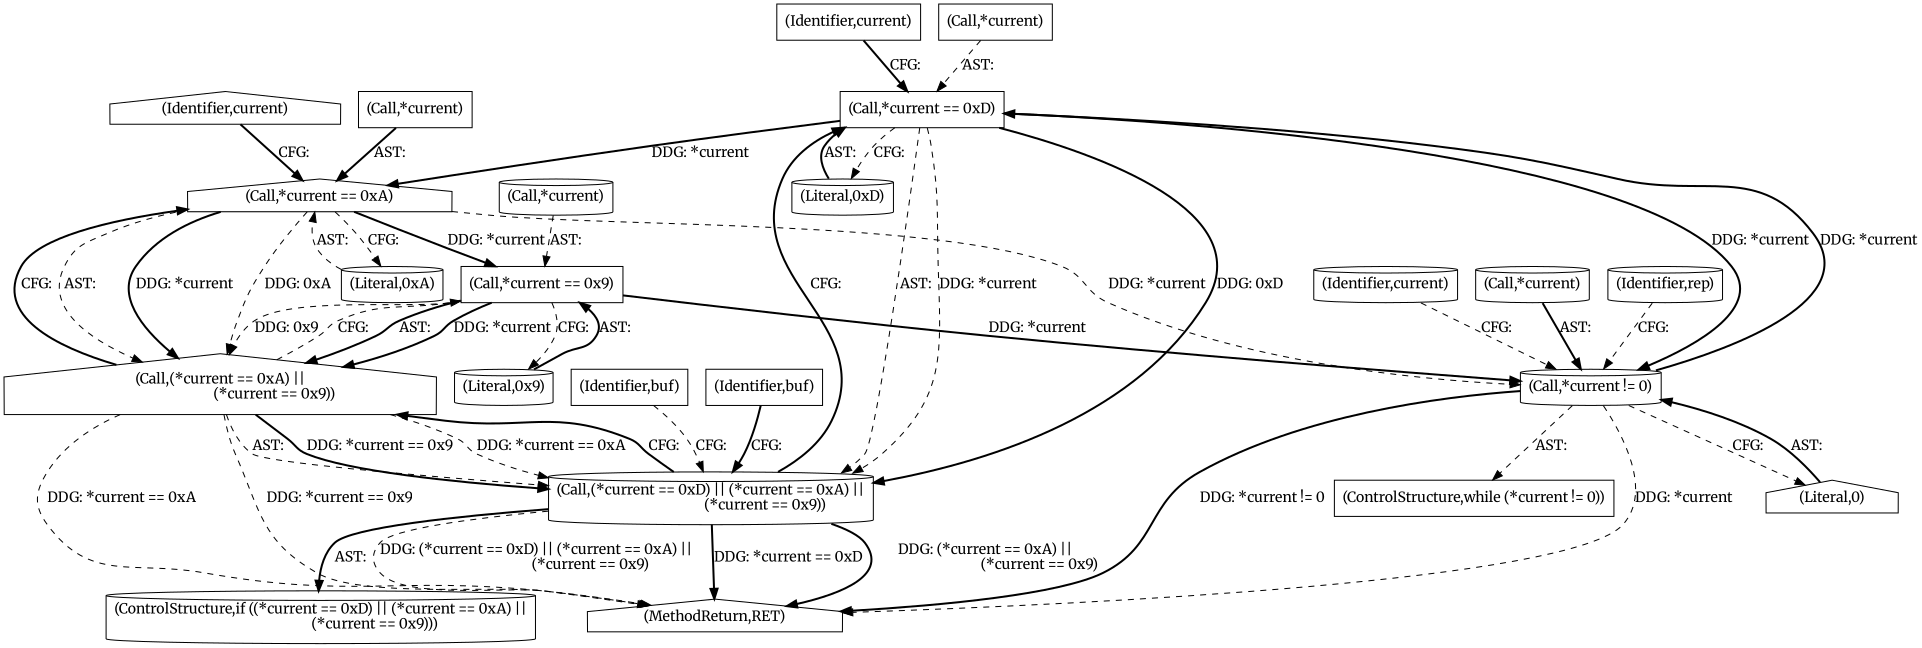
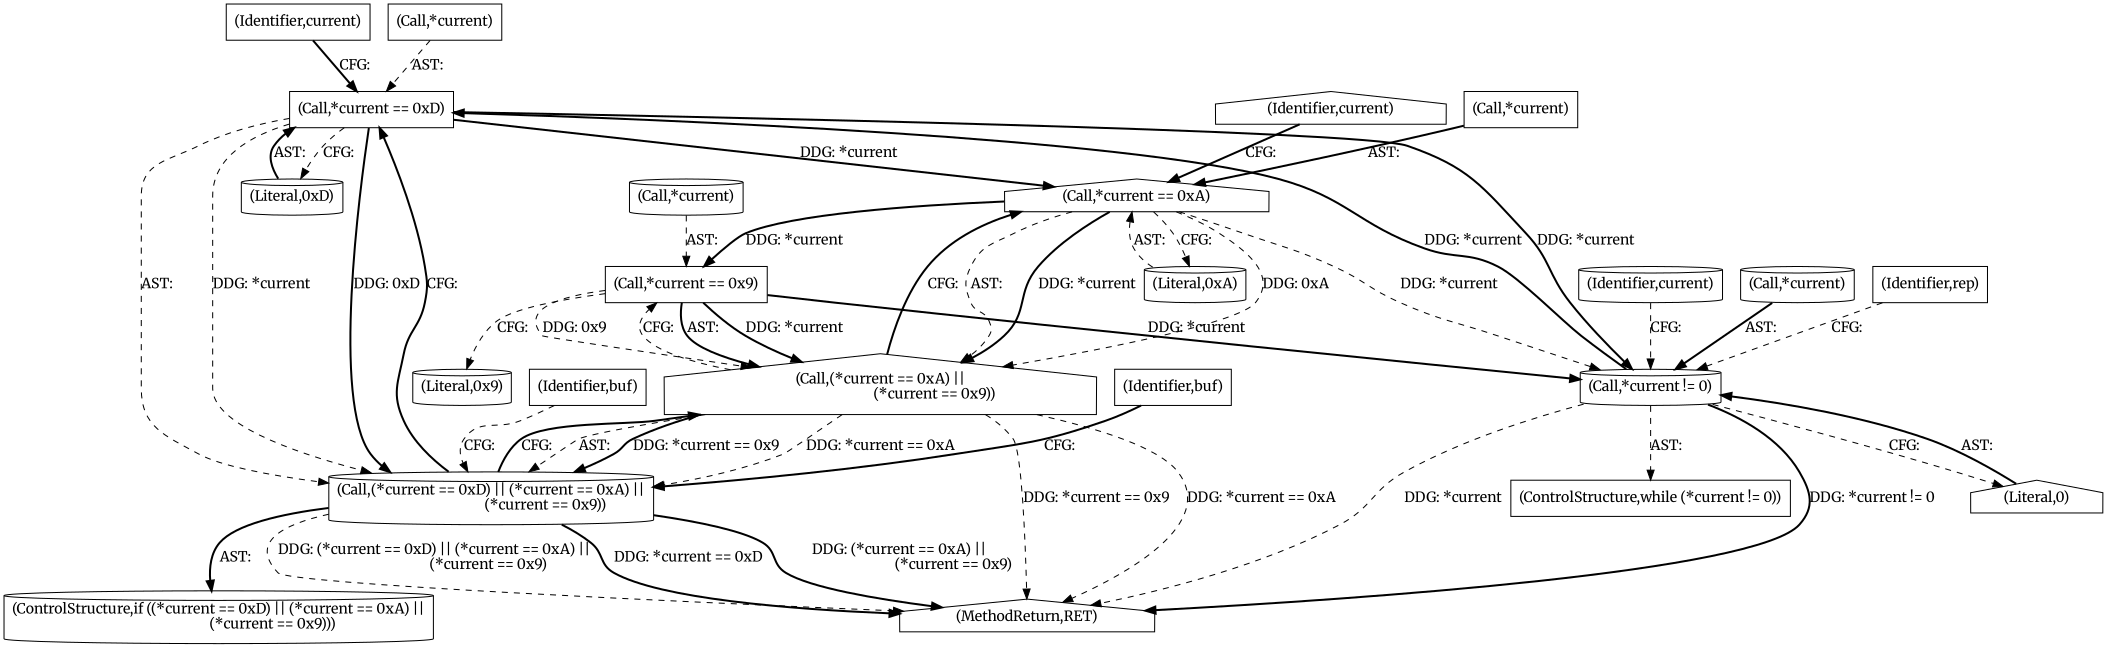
node "(Identifier,rep)": shape cylinder -> box
edge "(Literal,0x9)" -> "(Call,*current == 0x9)": removed, label "AST:"
